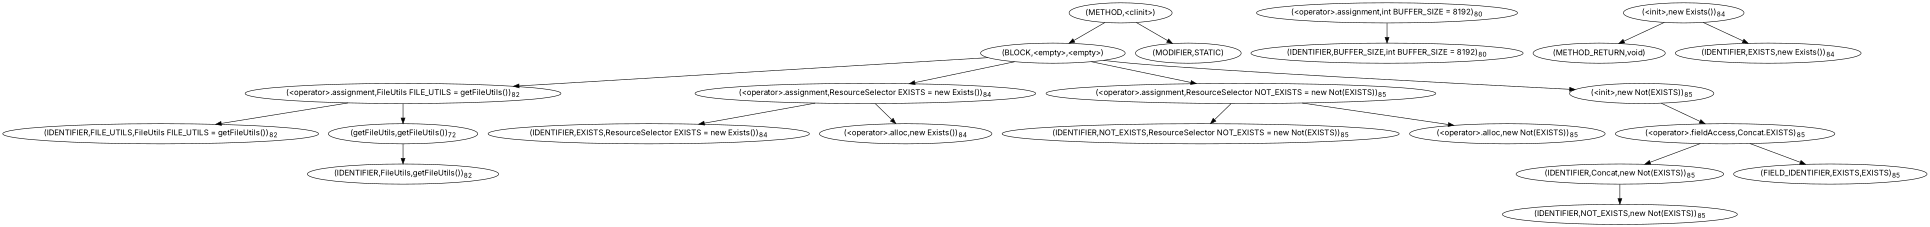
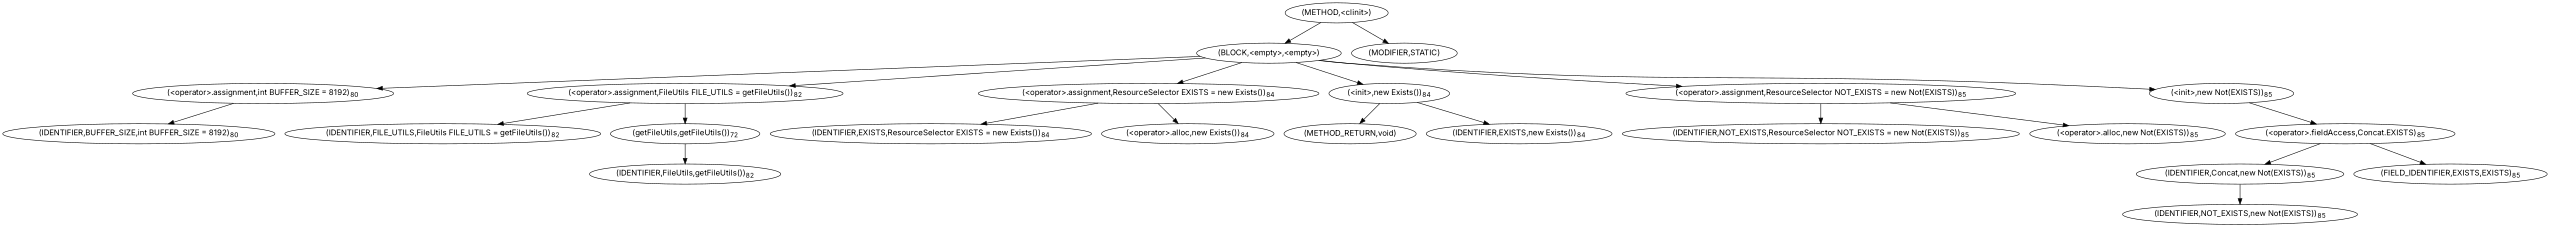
edge "(BLOCK,<empty>,<empty>)" -> "(<operator>.assignment,int BUFFER_SIZE = 8192)": added
edge "(BLOCK,<empty>,<empty>)" -> "(<init>,new Exists())": added
